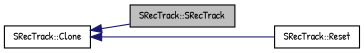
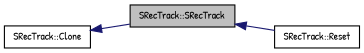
edge "SRecTrack::Reset" -> "SRecTrack::Clone": now "SRecTrack::Reset" -> "SRecTrack::SRecTrack"
